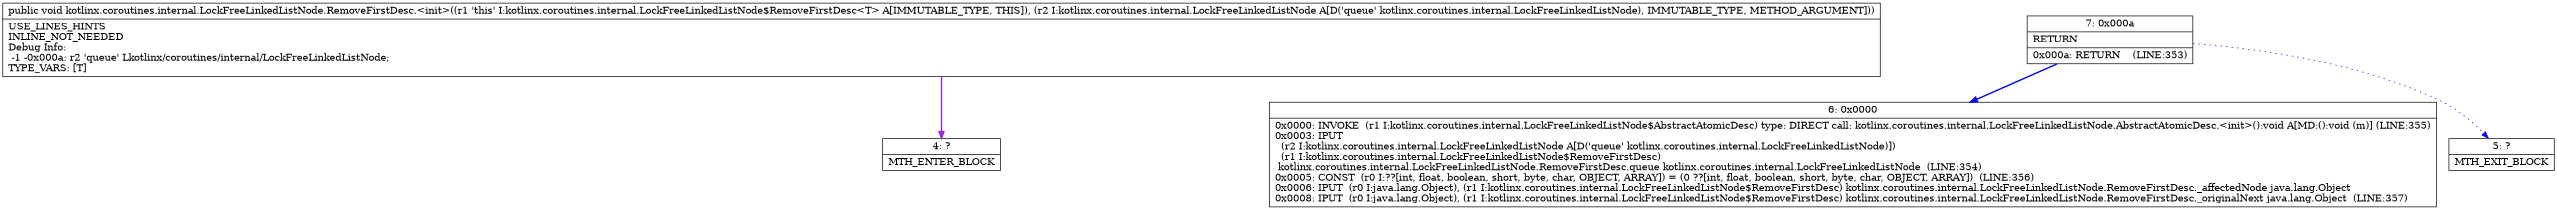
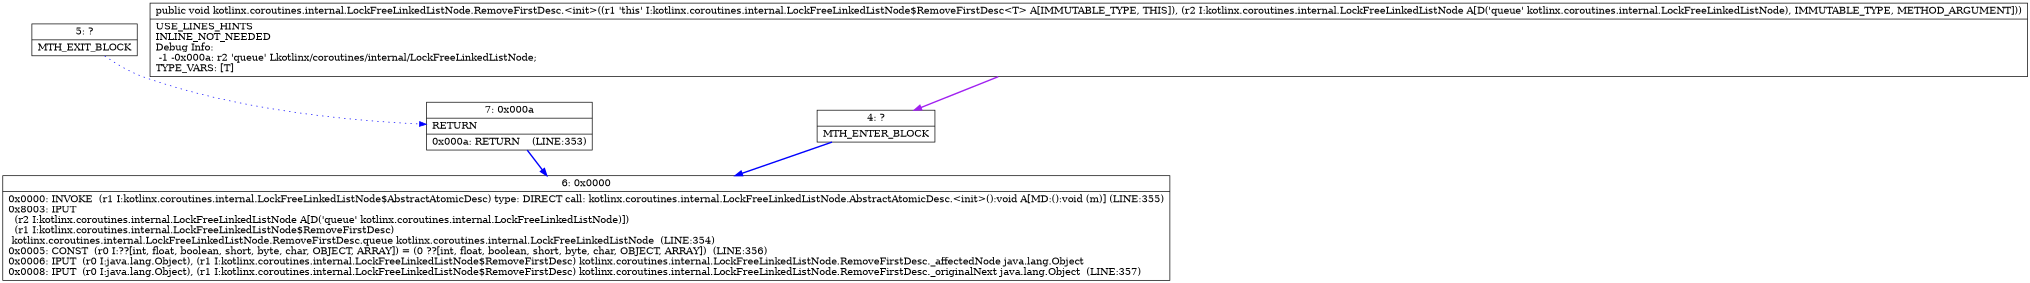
edge "7: 0x000a" -> "5: ?": reversed
node "6: 0x0000": text "0x0003: IPUT" -> "0x8003: IPUT"
edge "4: ?" -> "6: 0x0000": added
